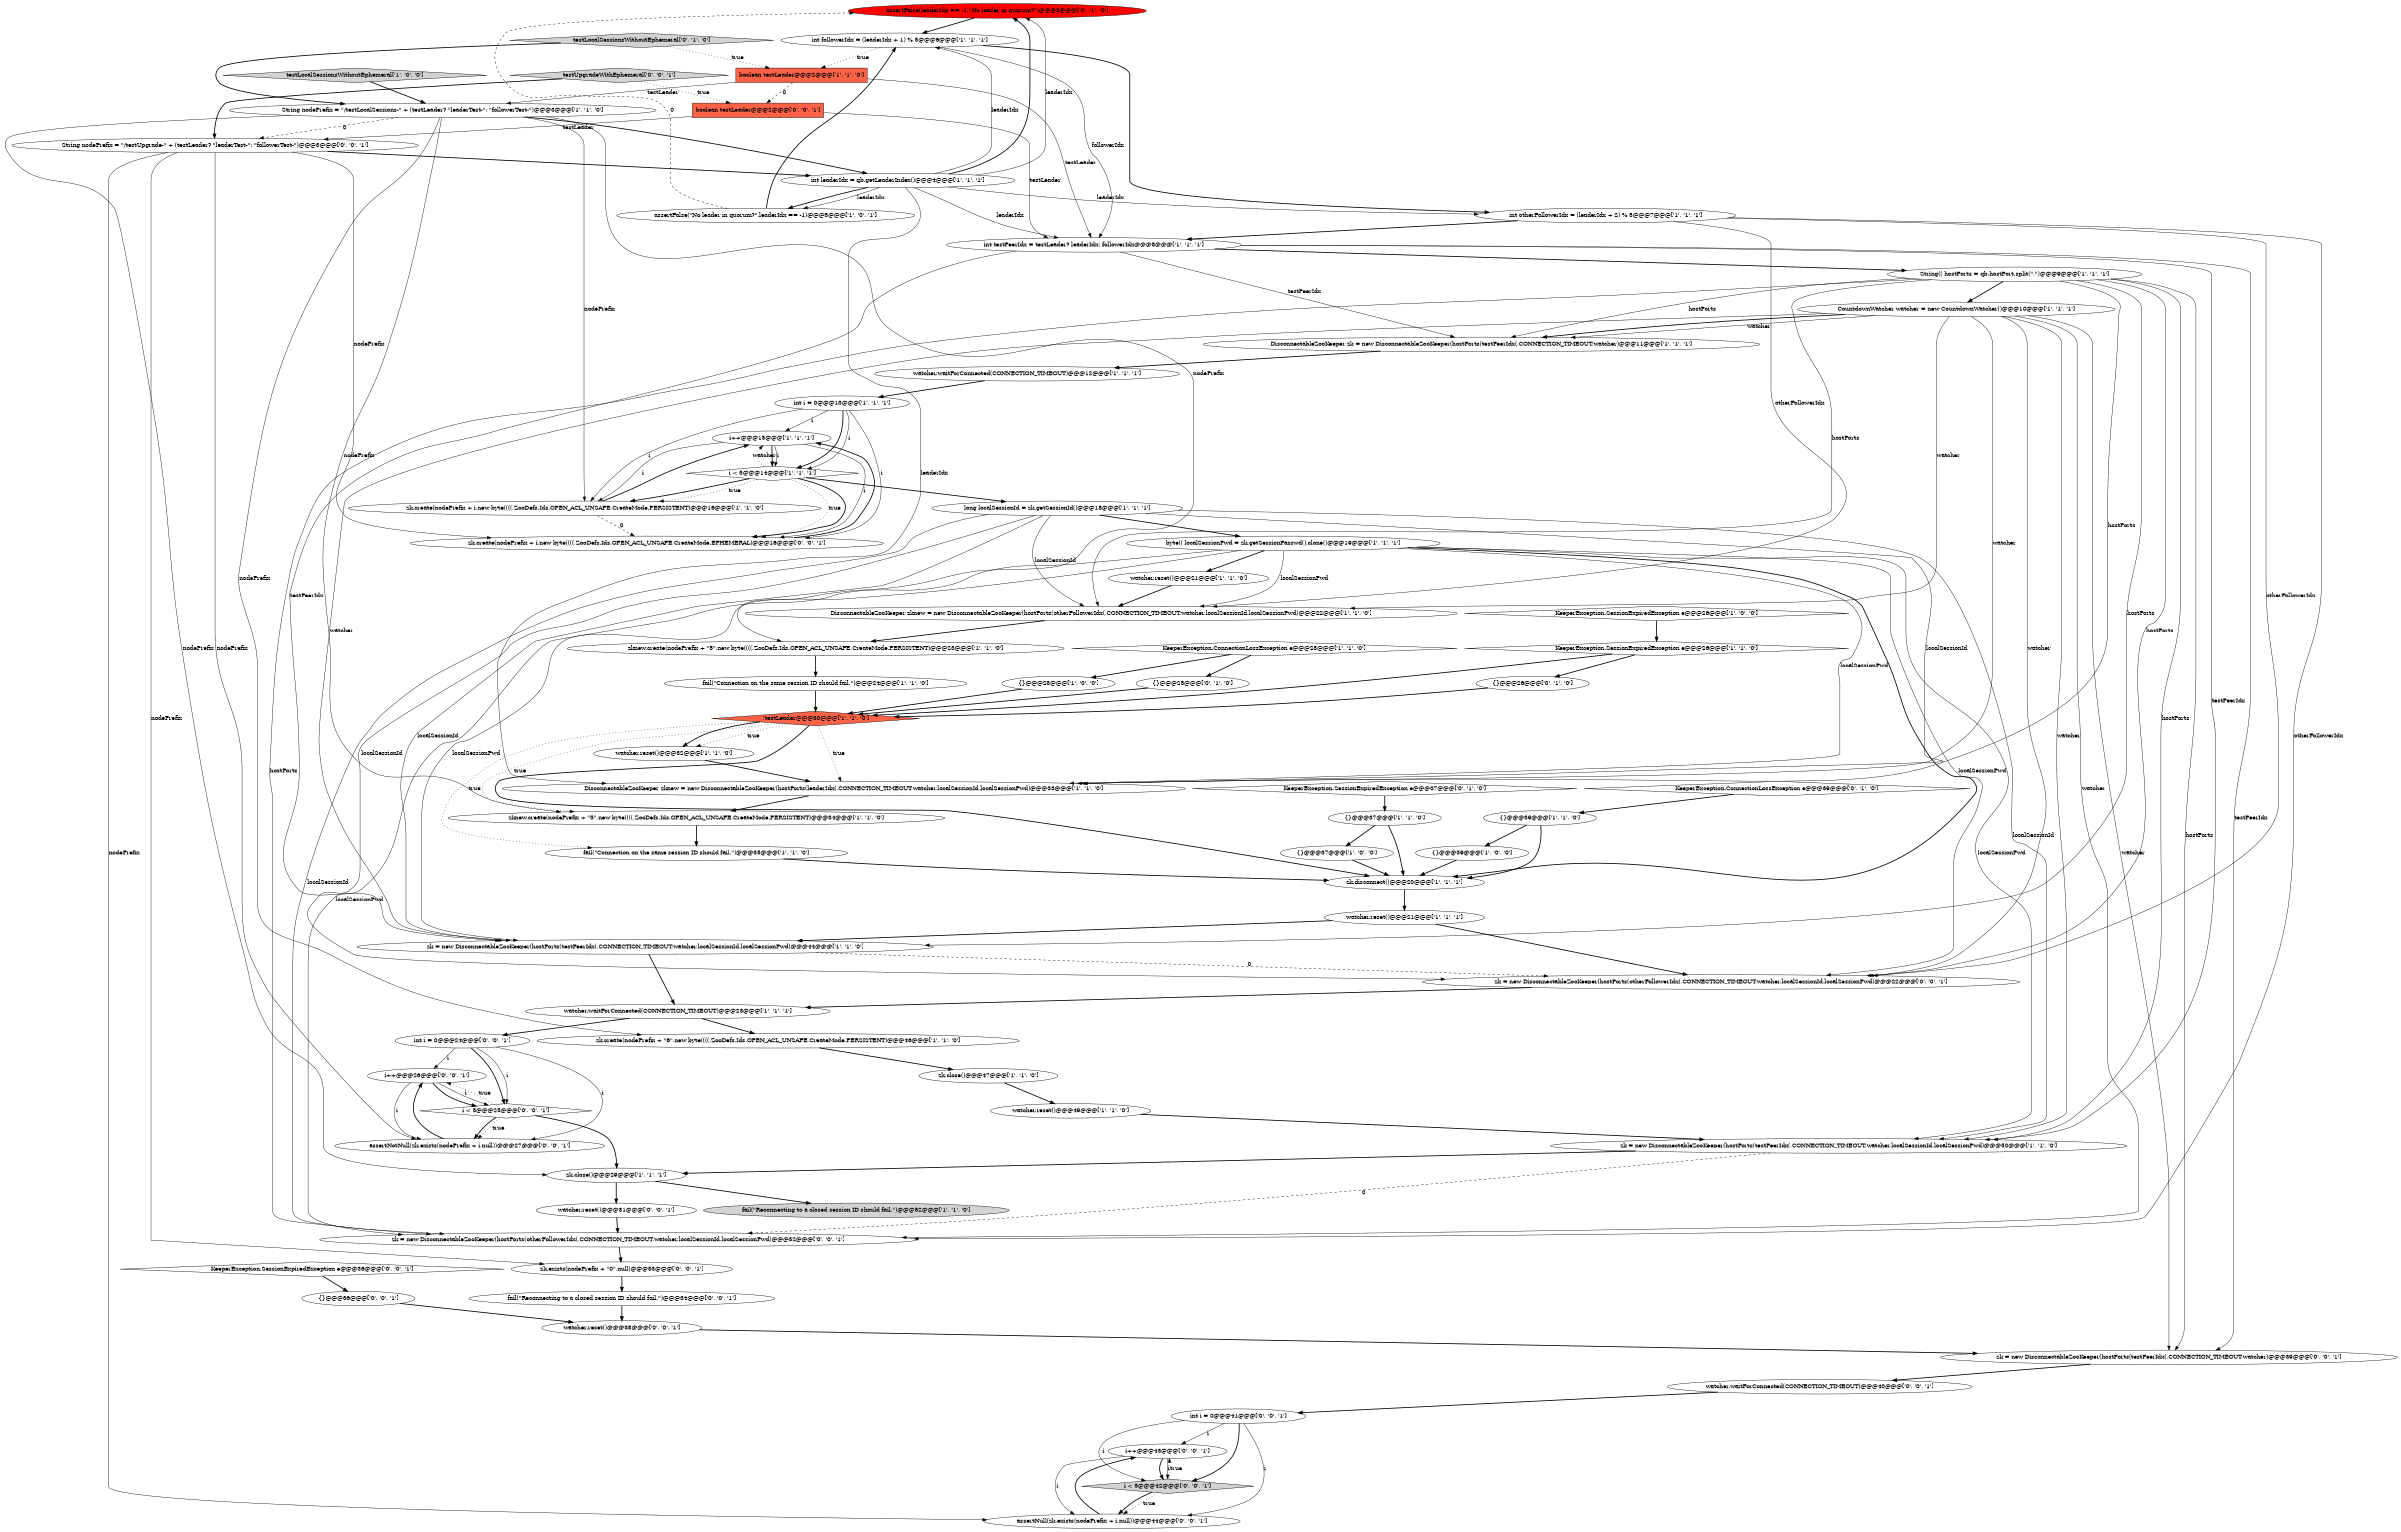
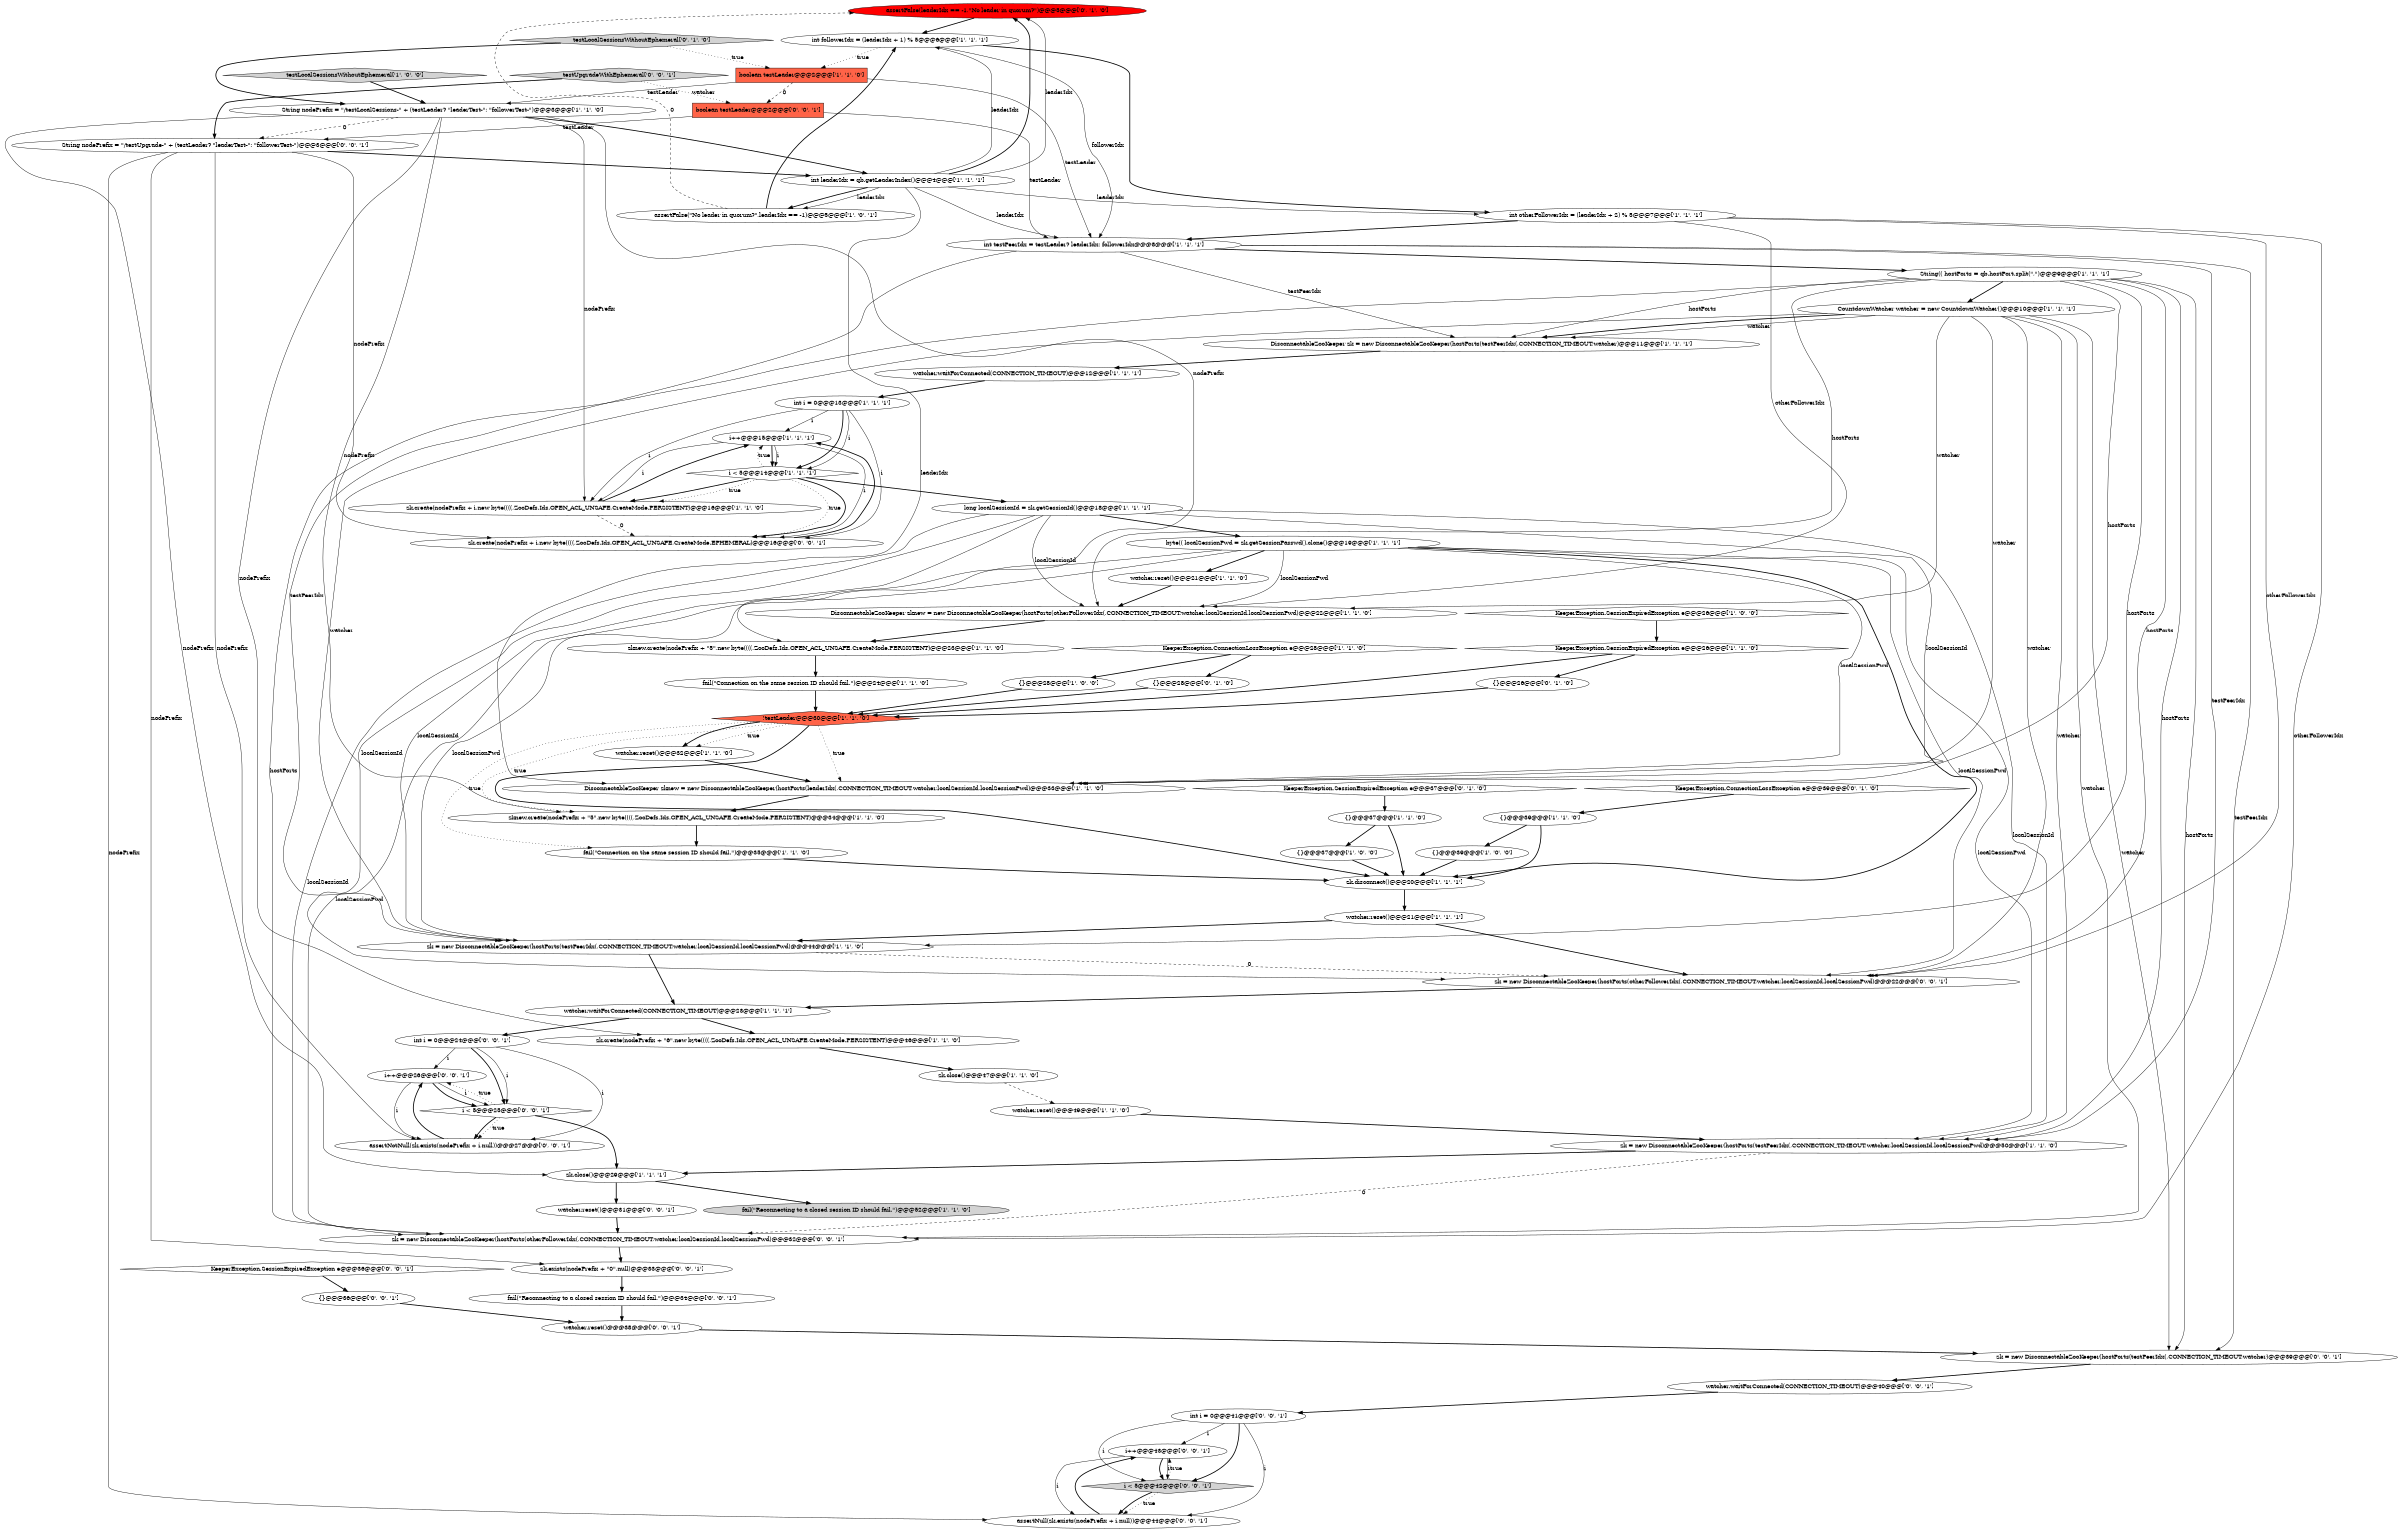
edge "testUpgradeWithEphemeral['0', '0', '1']" -> "boolean testLeader@@@2@@@['0', '0', '1']": label "true" -> "watcher"
edge "i < 5@@@14@@@['1', '1', '1']" -> "i++@@@15@@@['1', '1', '1']": label "watcher" -> "true"
edge "zk.close()@@@47@@@['1', '1', '0']" -> "watcher.reset()@@@49@@@['1', '1', '0']": style bold -> dashed
